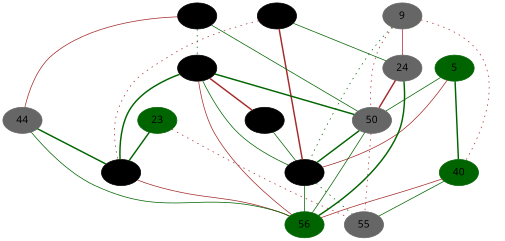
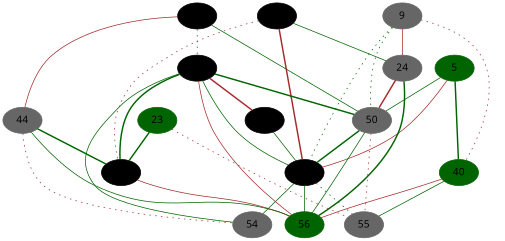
edge "9" -- "50": color brown -> darkgreen
node "54": added
